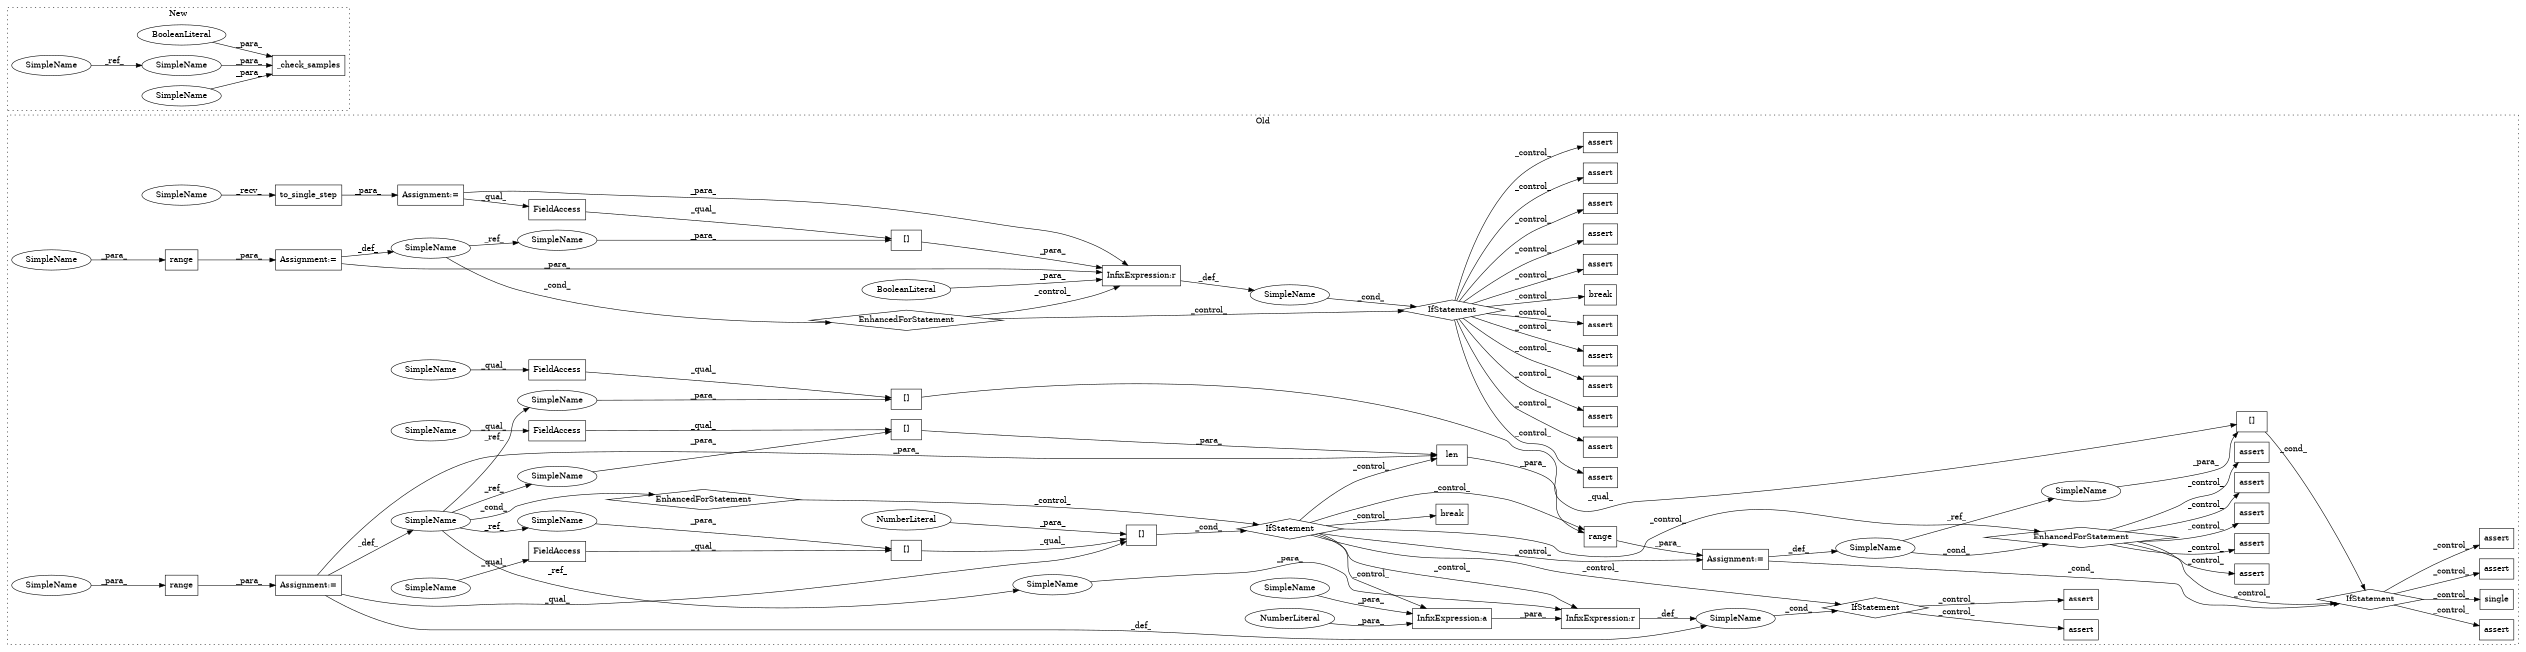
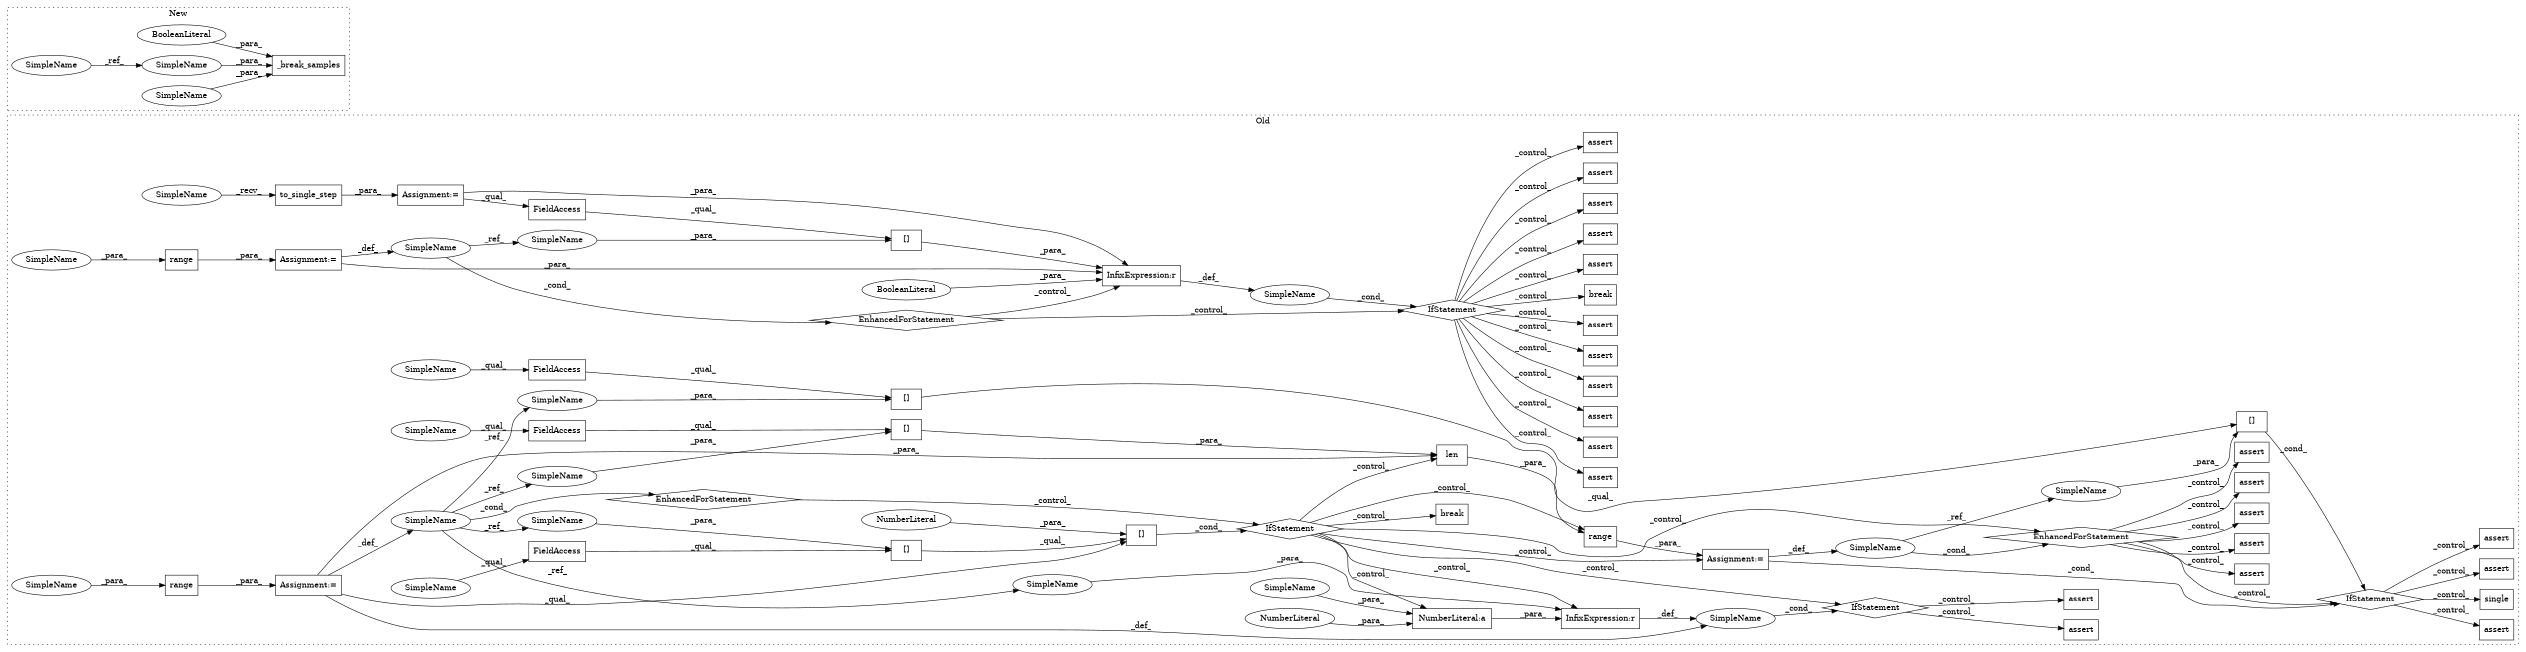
node "_check_samples": label "_check_samples" -> "_break_samples"
node "InfixExpression:a": label "InfixExpression:a" -> "NumberLiteral:a"
